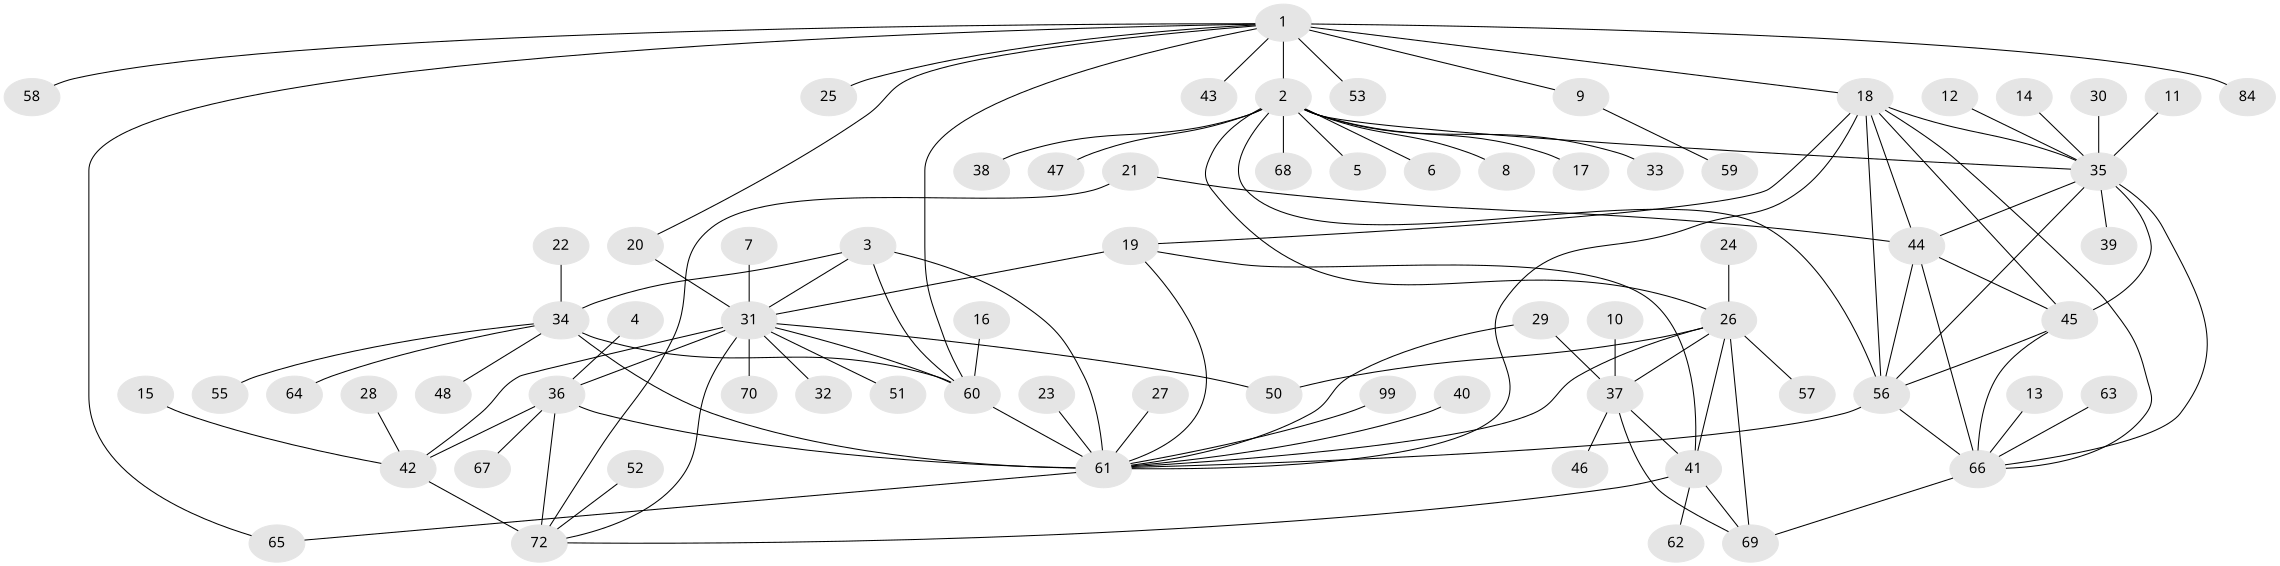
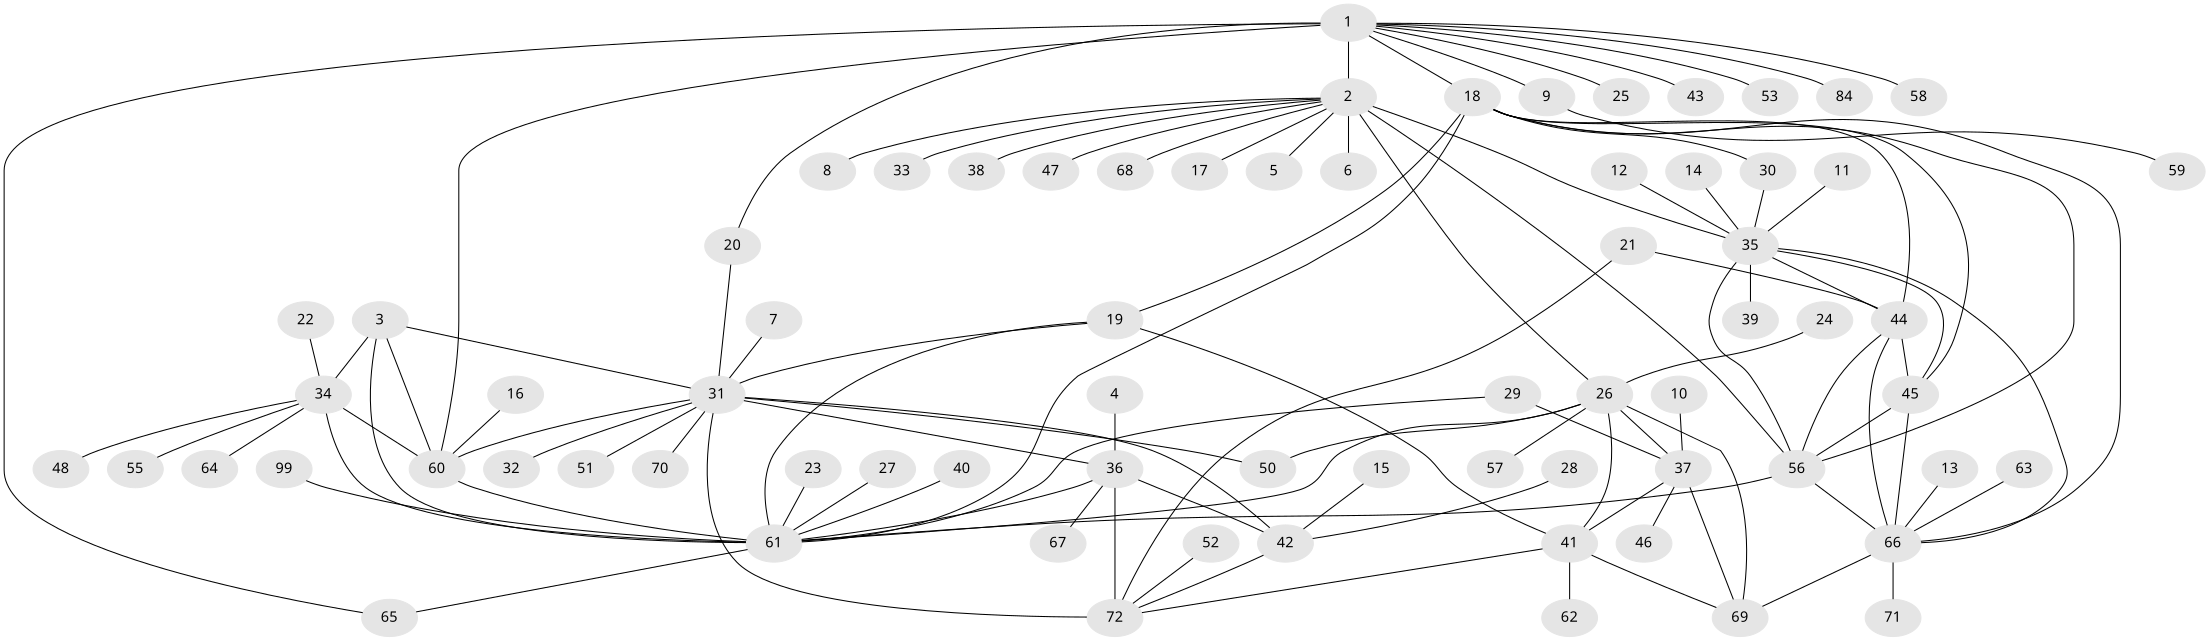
edge "18" -- "35": now "18" -- "30"
node "71": added
